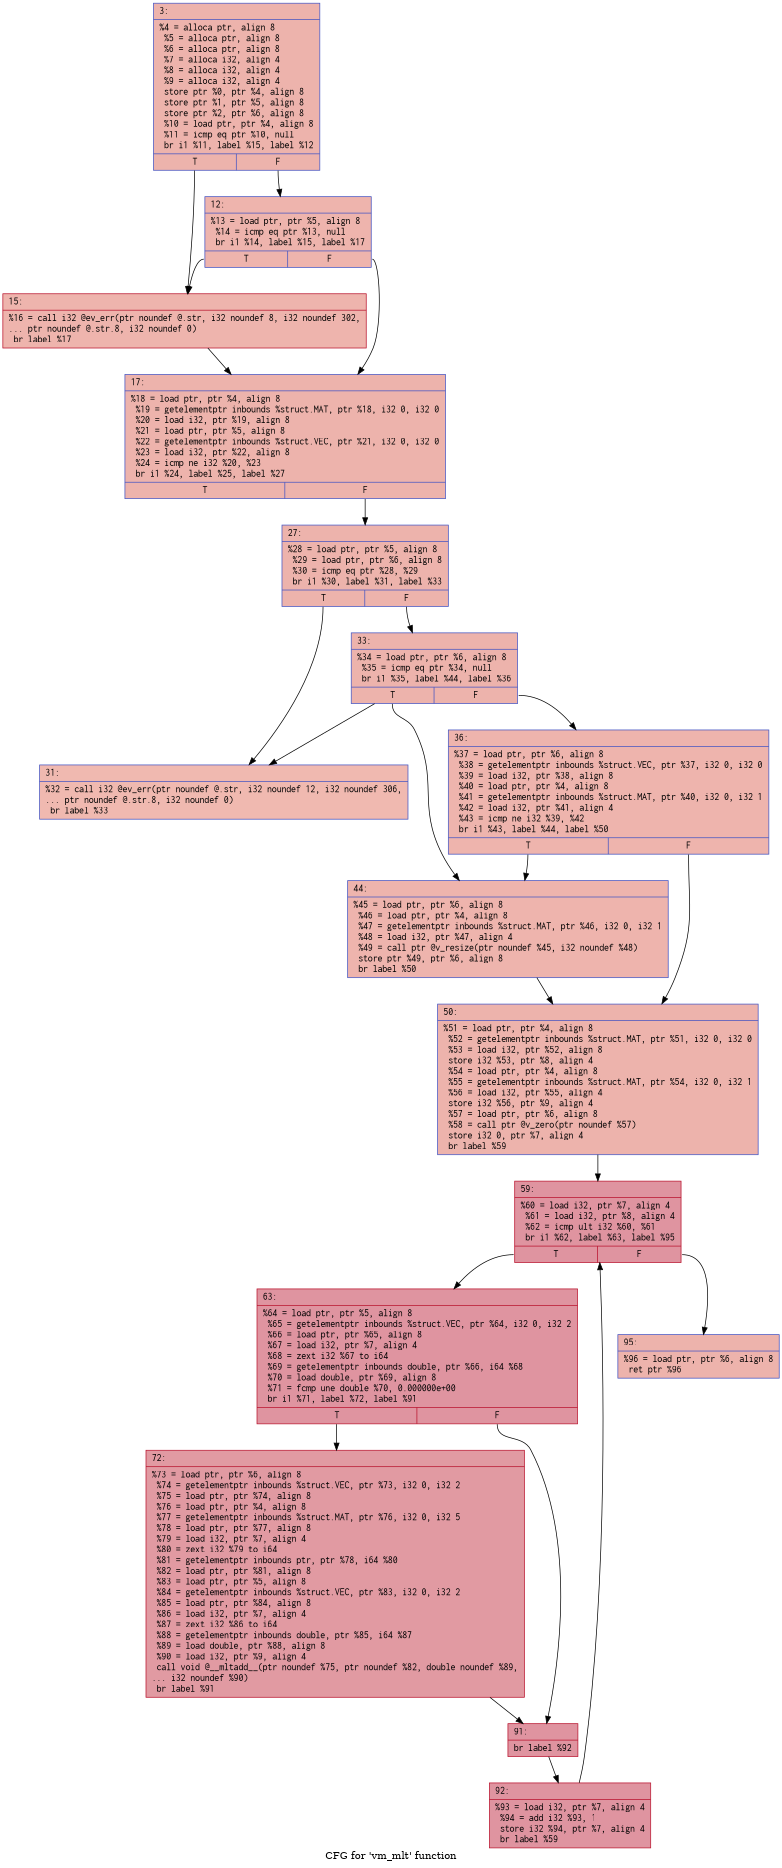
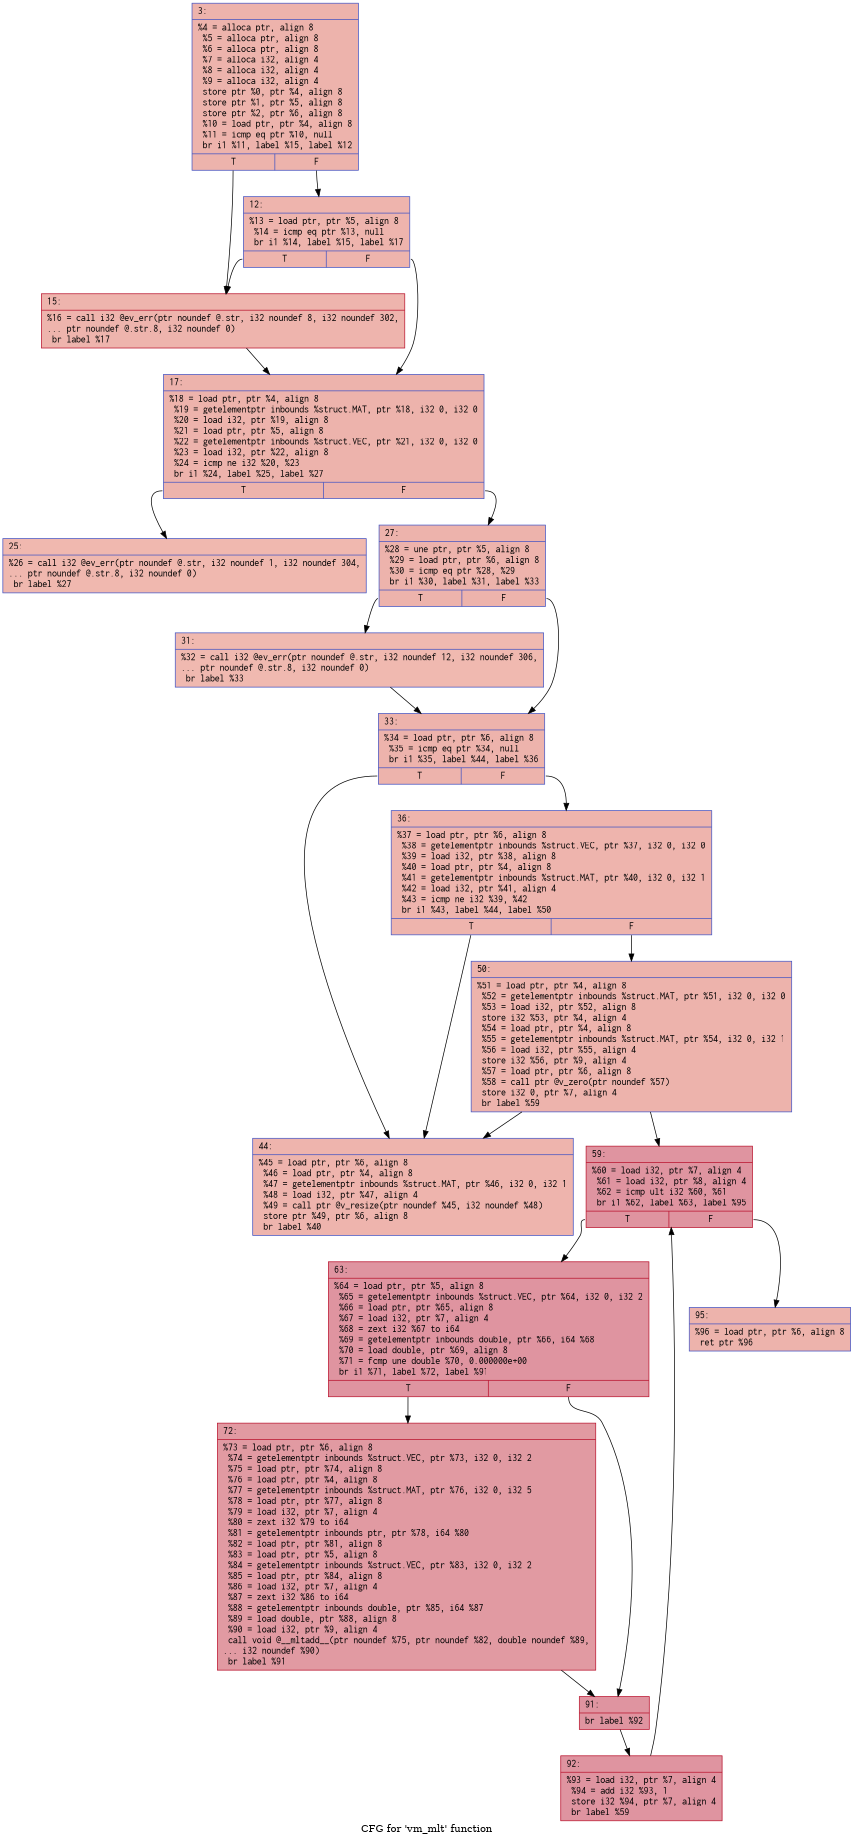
node "27:": text "%28 = load ptr, ptr %5, align 8" -> "%28 = une ptr, ptr %5, align 8"
node "25:": added
edge "33:" -> "31:": reversed
node "44:": text "br label %50" -> "br label %40"
edge "44:" -> "50:": reversed
node "50:": text "store i32 %53, ptr %8, align 4" -> "store i32 %53, ptr %4, align 4"
